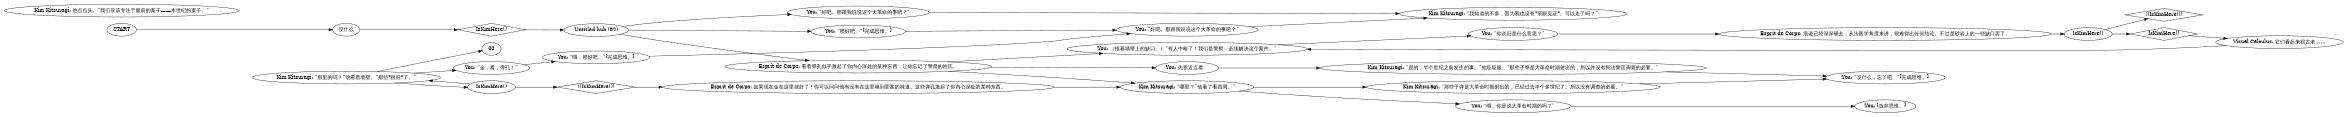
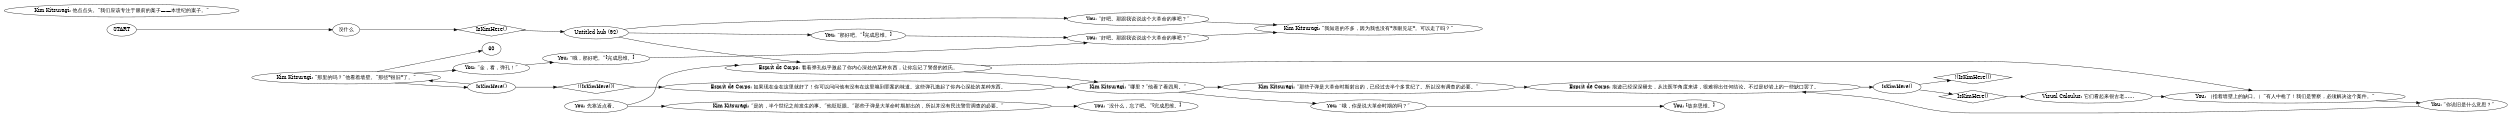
edge "Esprit de Corps: 看着弹孔似乎激起了你内心深处的某种东西，让你忘记了警督的姓氏。" -> "You: 先靠近点看。": reversed
edge "Kim Kitsuragi: “那些子弹是大革命时期射出的，已经过去半个多世纪了。所以没有调查的必要。”" -> "You: “没什么，忘了吧。”[完成思维。]": now "Kim Kitsuragi: “那些子弹是大革命时期射出的，已经过去半个多世纪了。所以没有调查的必要。”" -> "Esprit de Corps: 痕迹已经深深褪去，从法医学角度来讲，很难得出任何结论。不过是砂岩上的一些缺口罢了。"
